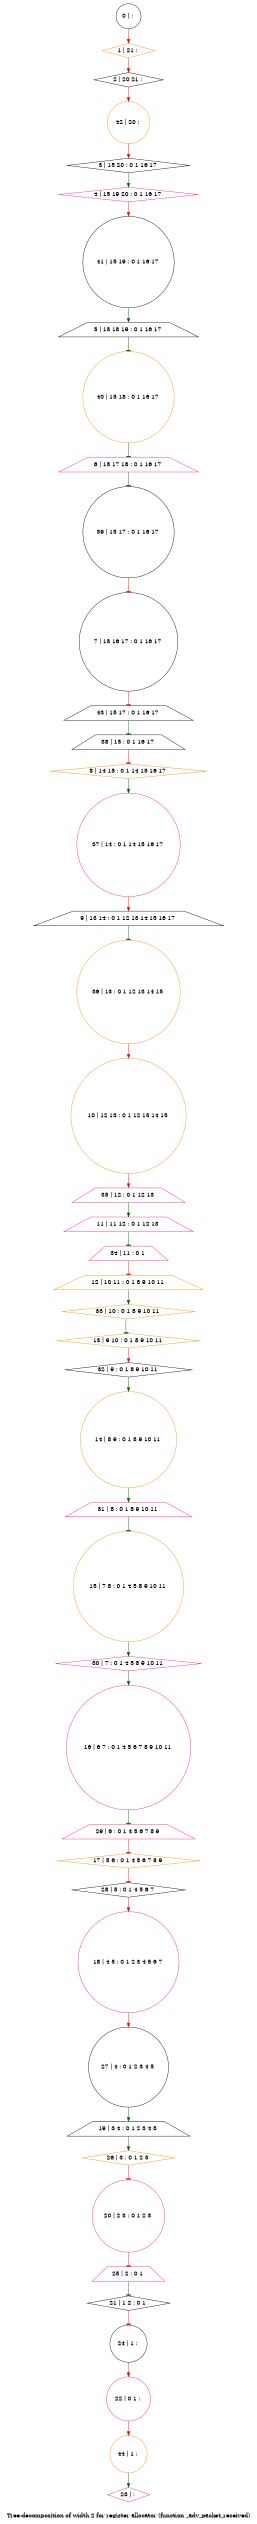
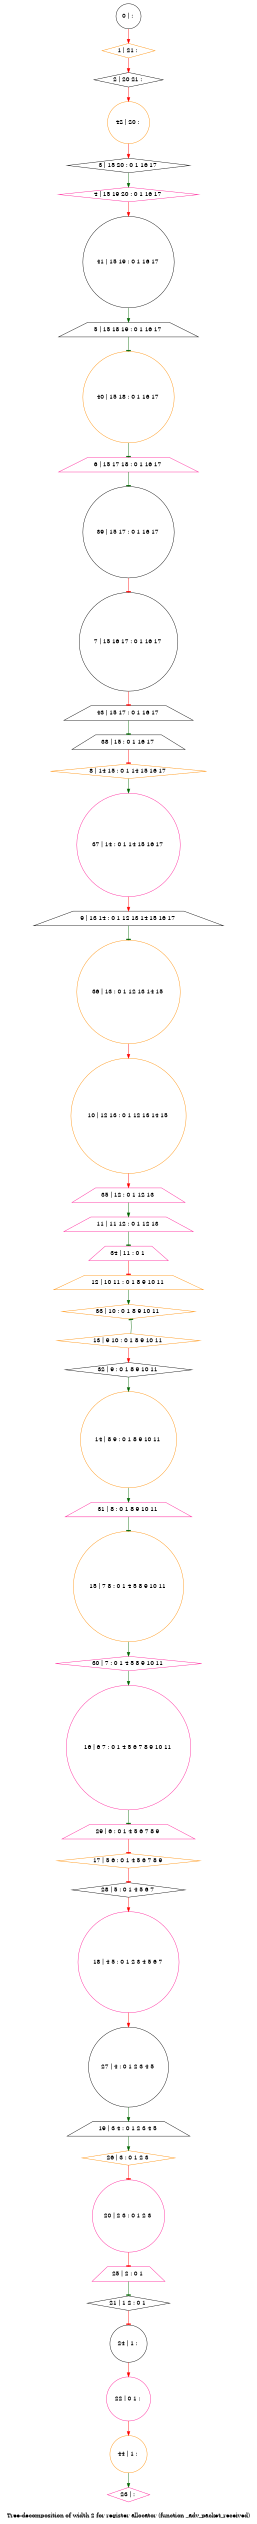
edge "33 | 10 : 0 1 8 9 10 11" -> "13 | 9 10 : 0 1 8 9 10 11": reversed
